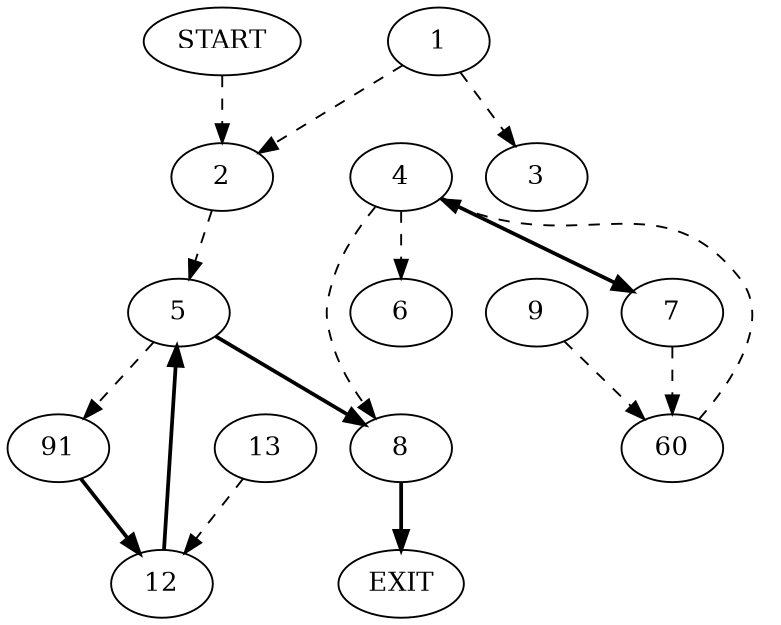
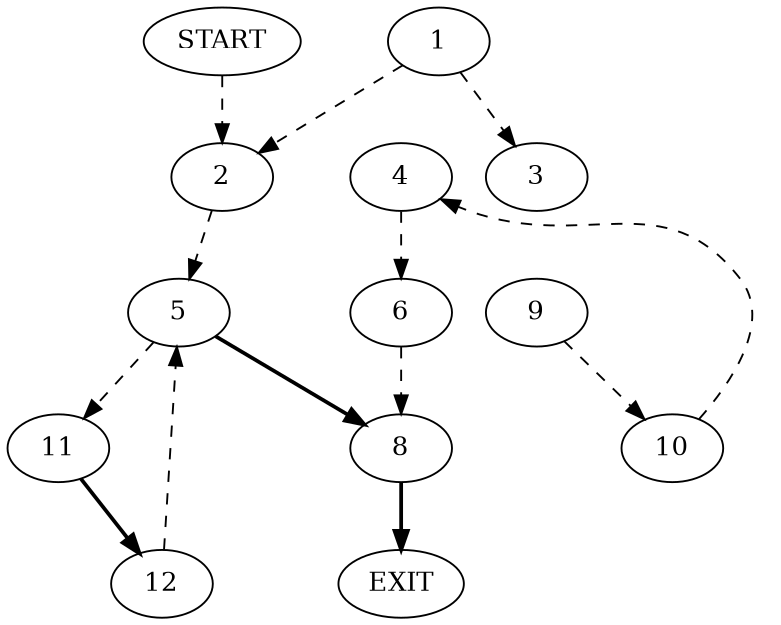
edge "4" -> "8": now "6" -> "8"
node "7": removed
node "91": label "91" -> "11"
node "13": removed
node "60": label "60" -> "10"
edge "12" -> "5": style bold -> dashed
